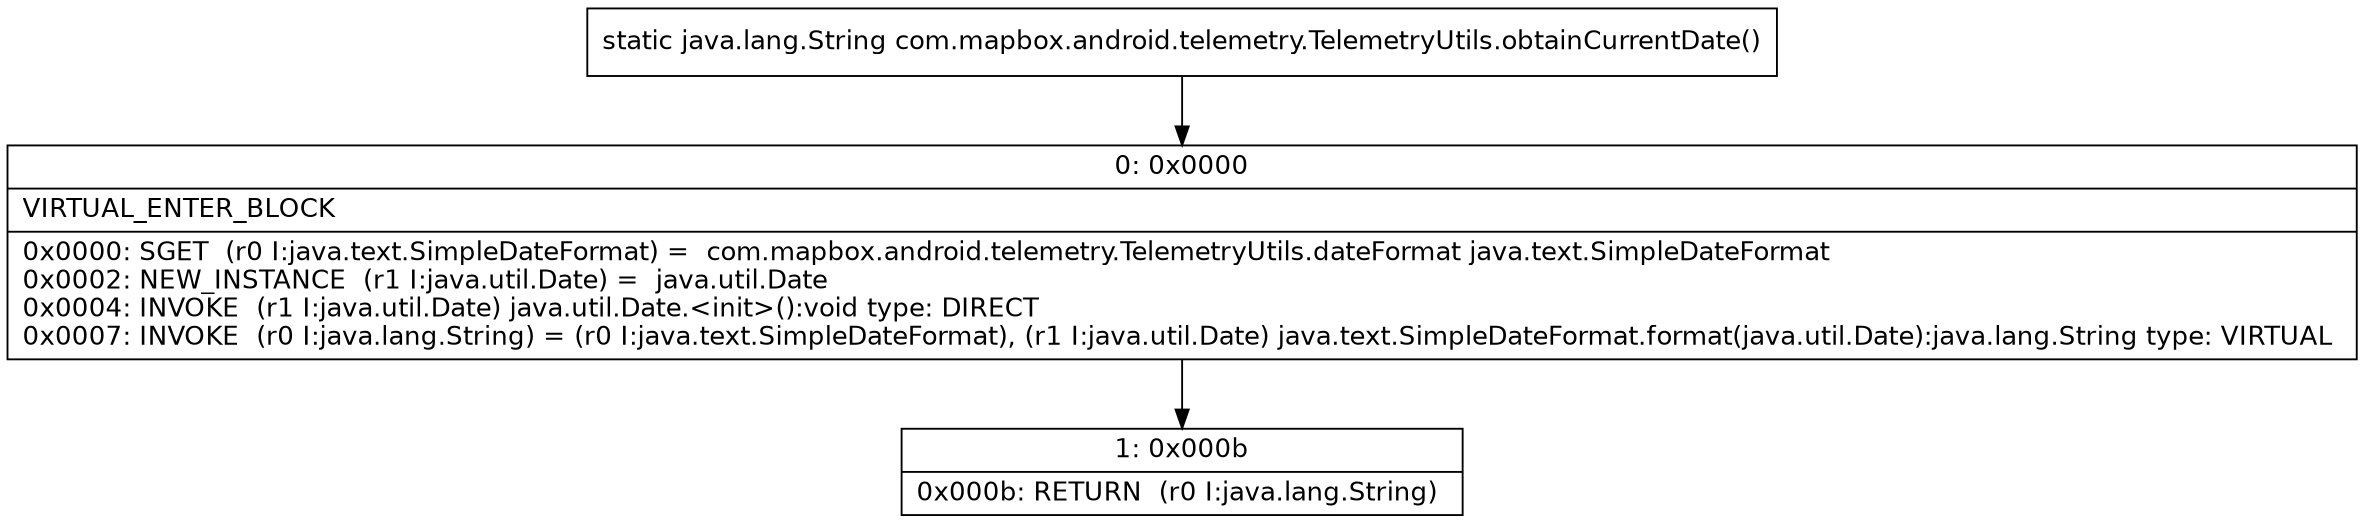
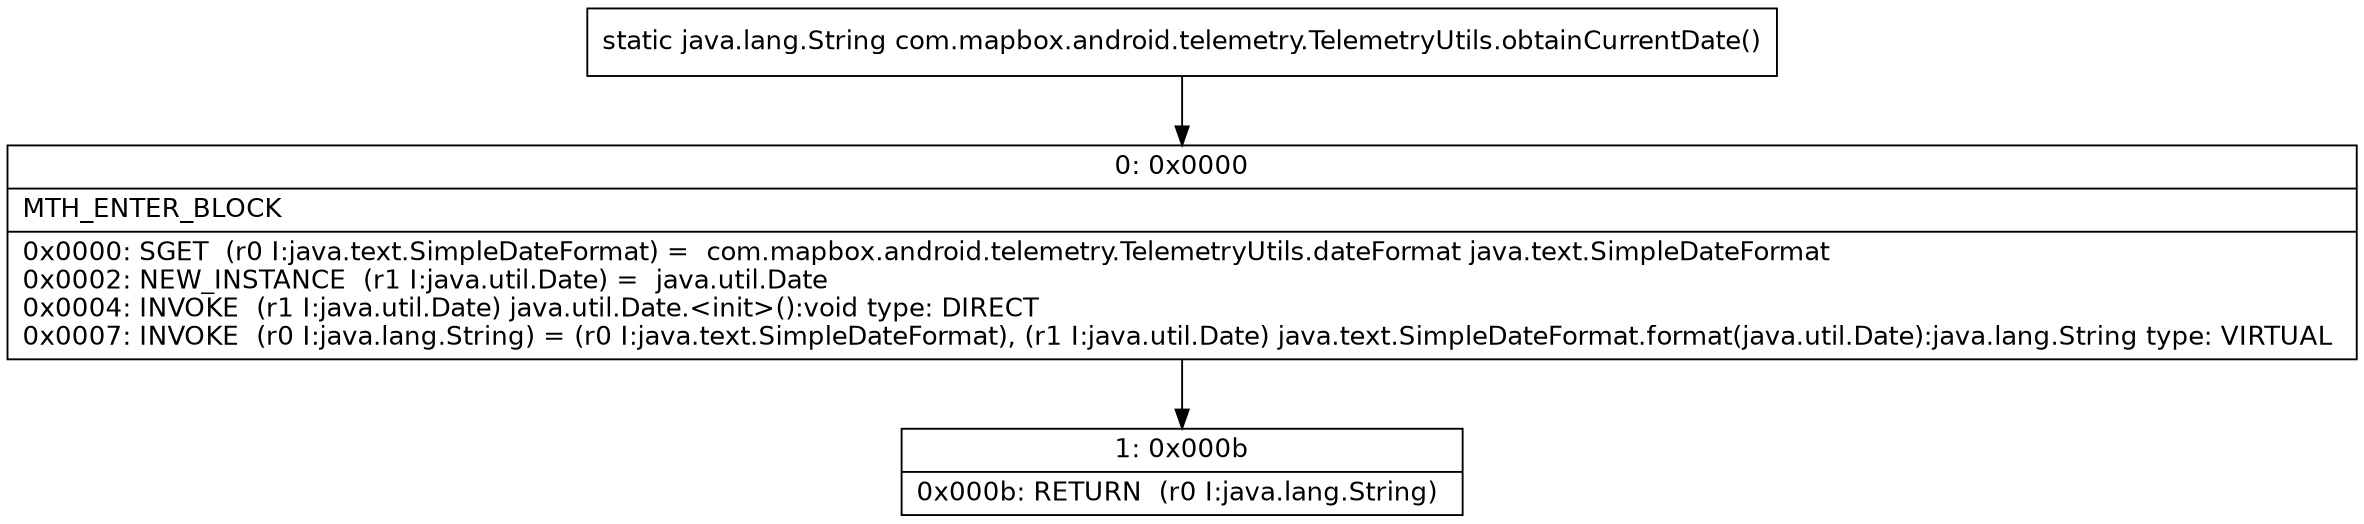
node "0: 0x0000": text "VIRTUAL_ENTER_BLOCK" -> "MTH_ENTER_BLOCK"
